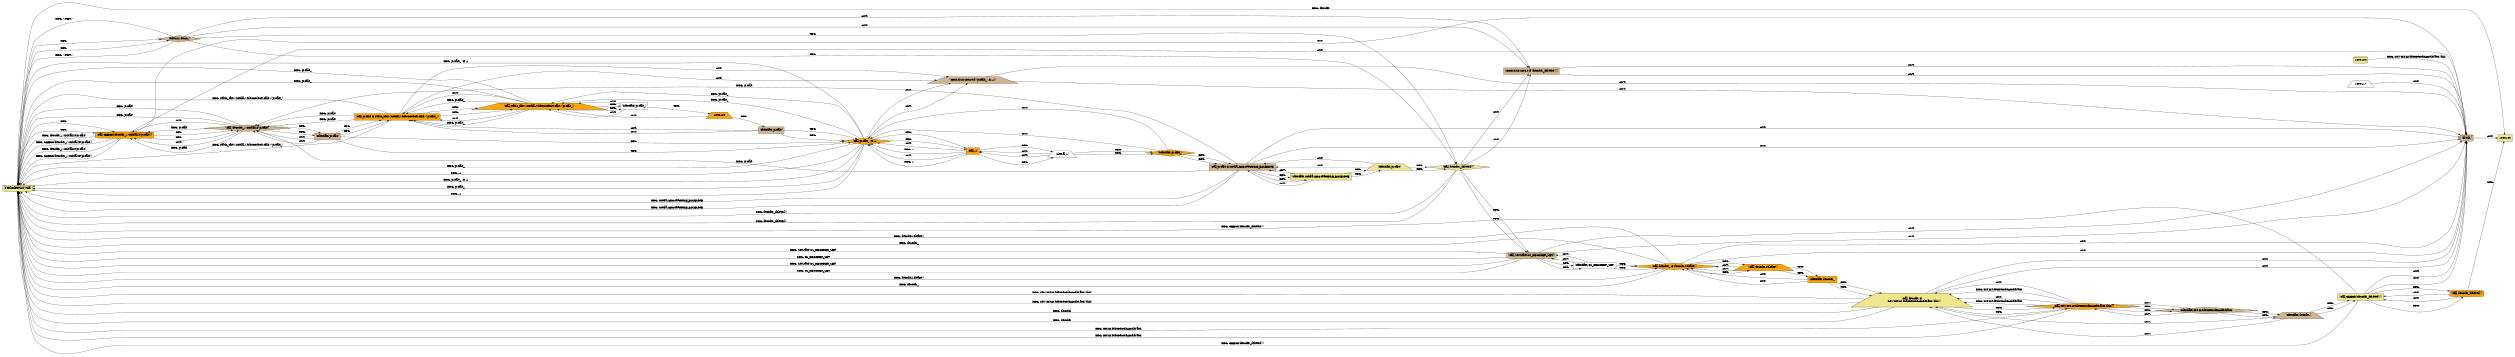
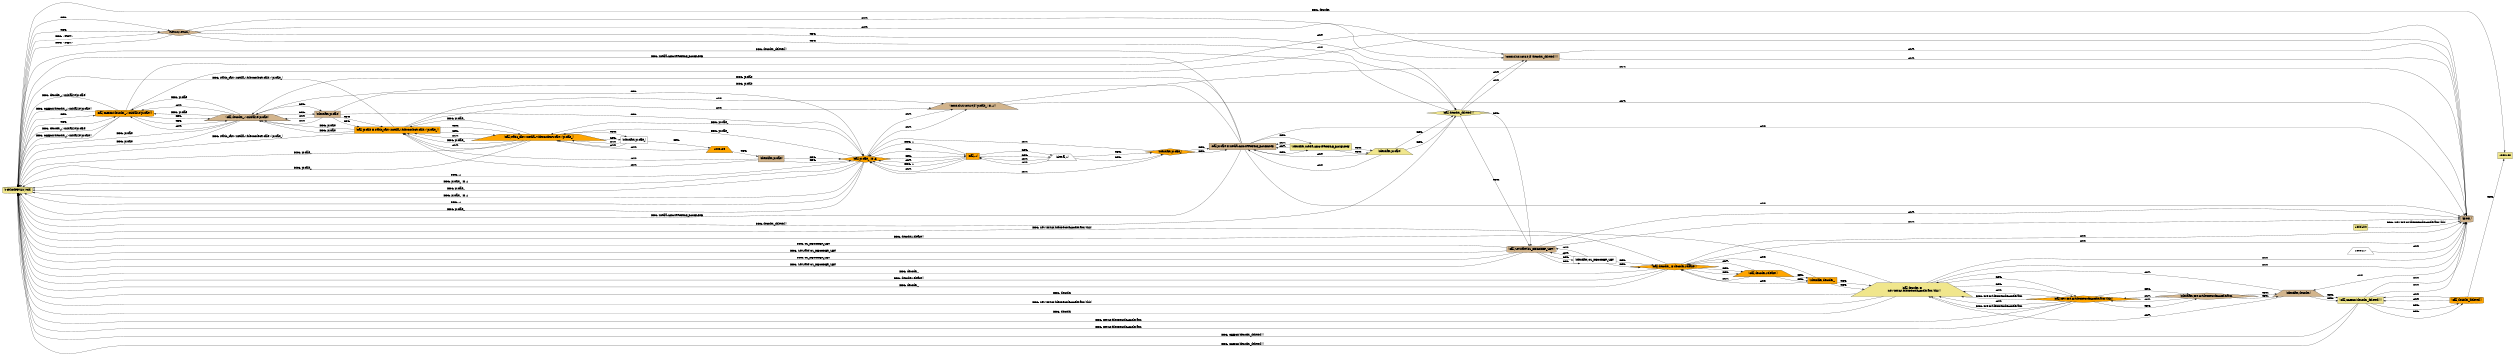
node "(Call,decoder_->Initialize(profile))": shape diamond -> trapezium
edge "(Block,)" -> "1000100": now "(Block,)" -> "(Identifier,decoder)"
node "(Call,profile_ != -1)": label "(Call,profile_ != -1)" -> "(Call,profile_ != -6)"
